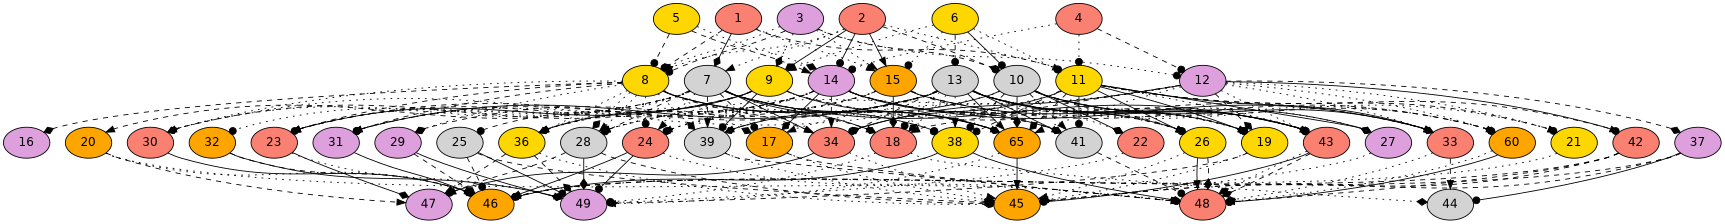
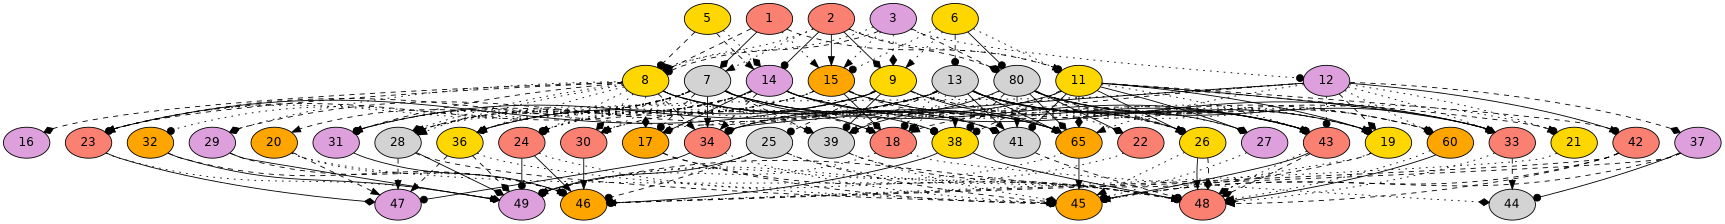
node "4": removed
node "10": label "10" -> "80"
edge "17" -> "45": style dotted -> dashed
edge "25" -> "48": added
